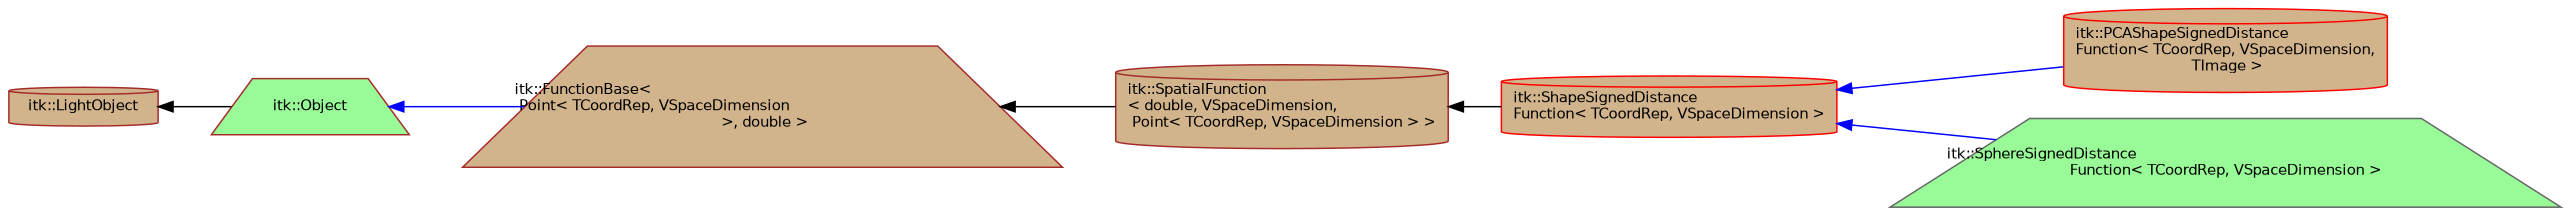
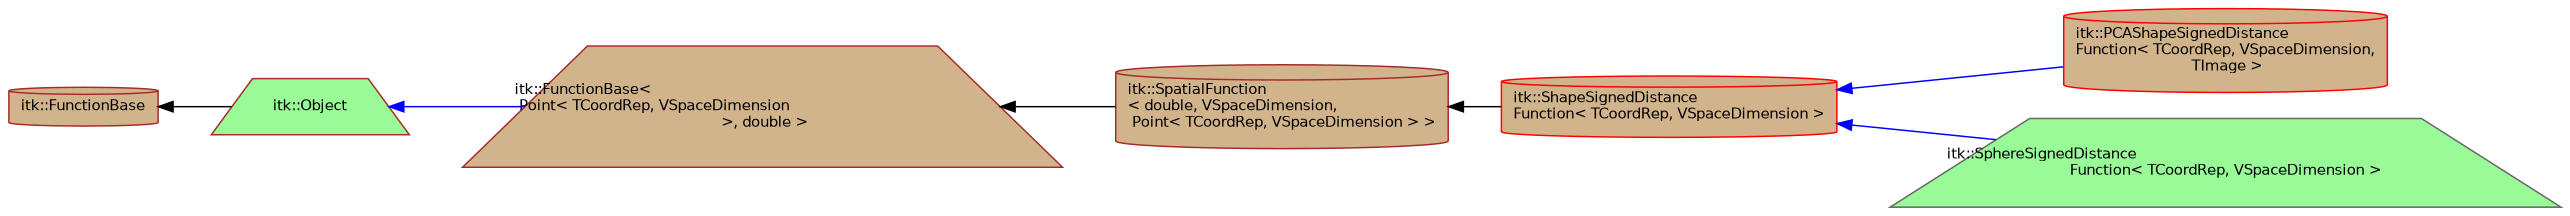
node "itk::LightObject": label "itk::LightObject" -> "itk::FunctionBase"
